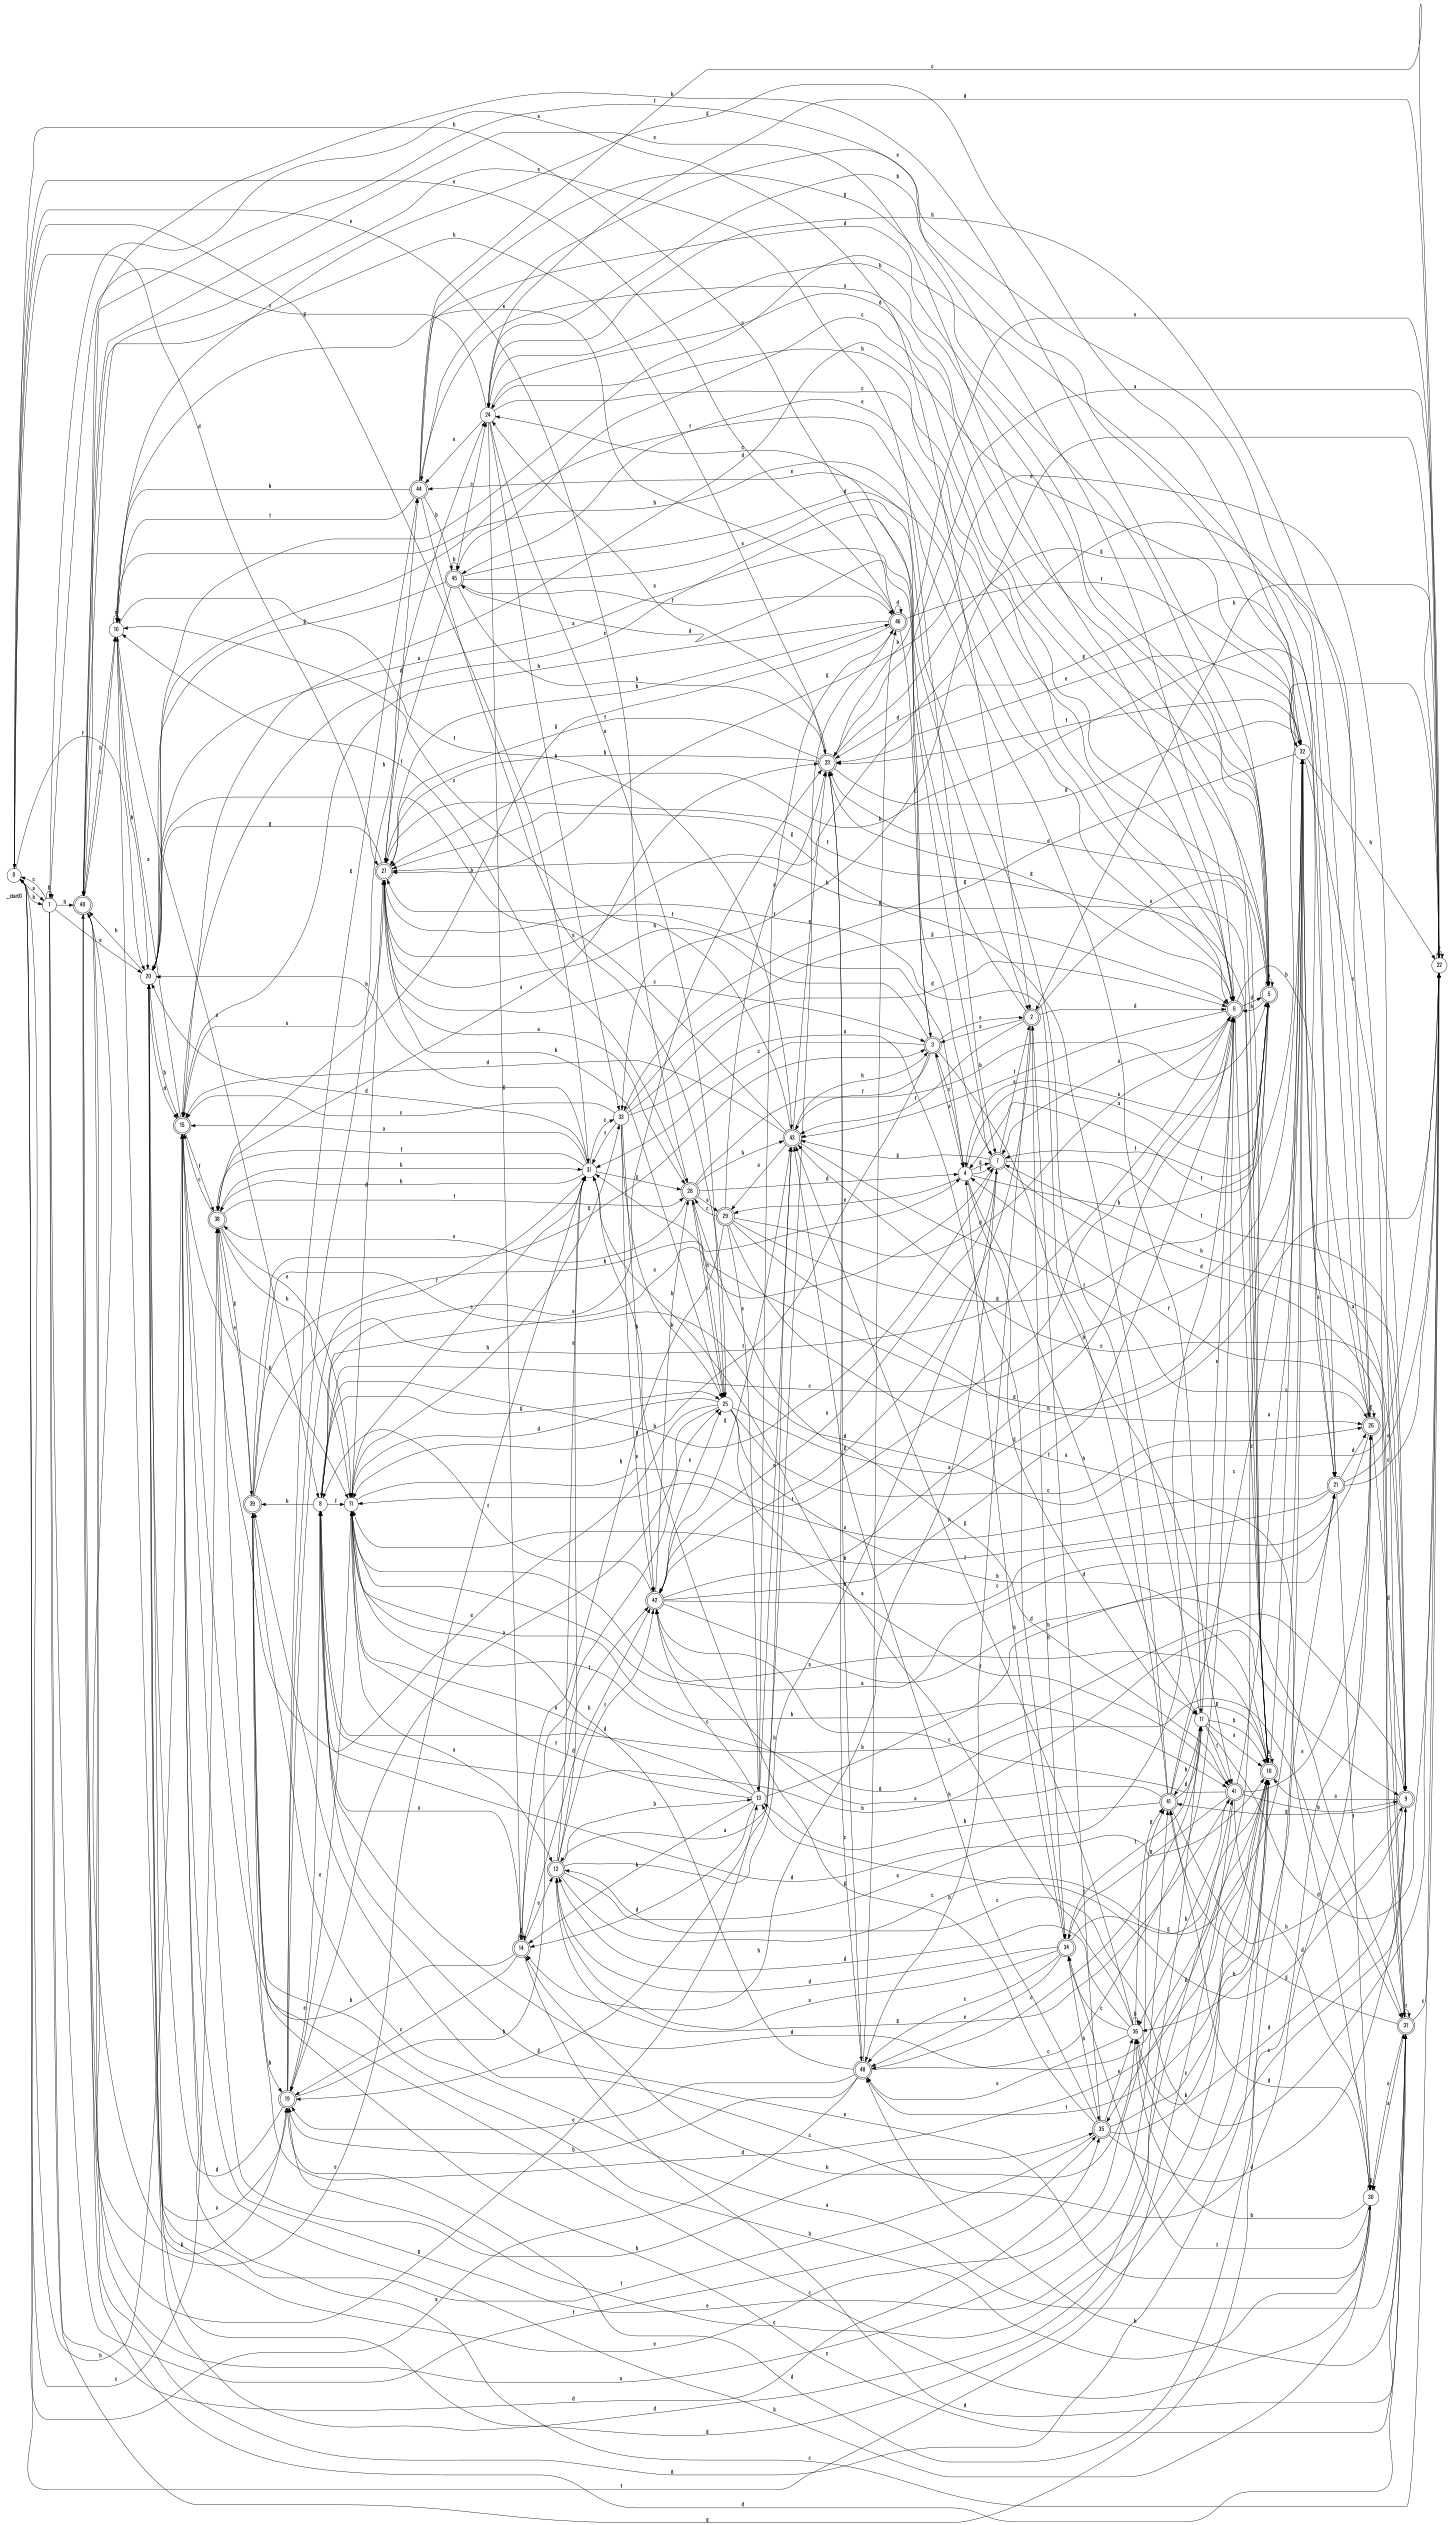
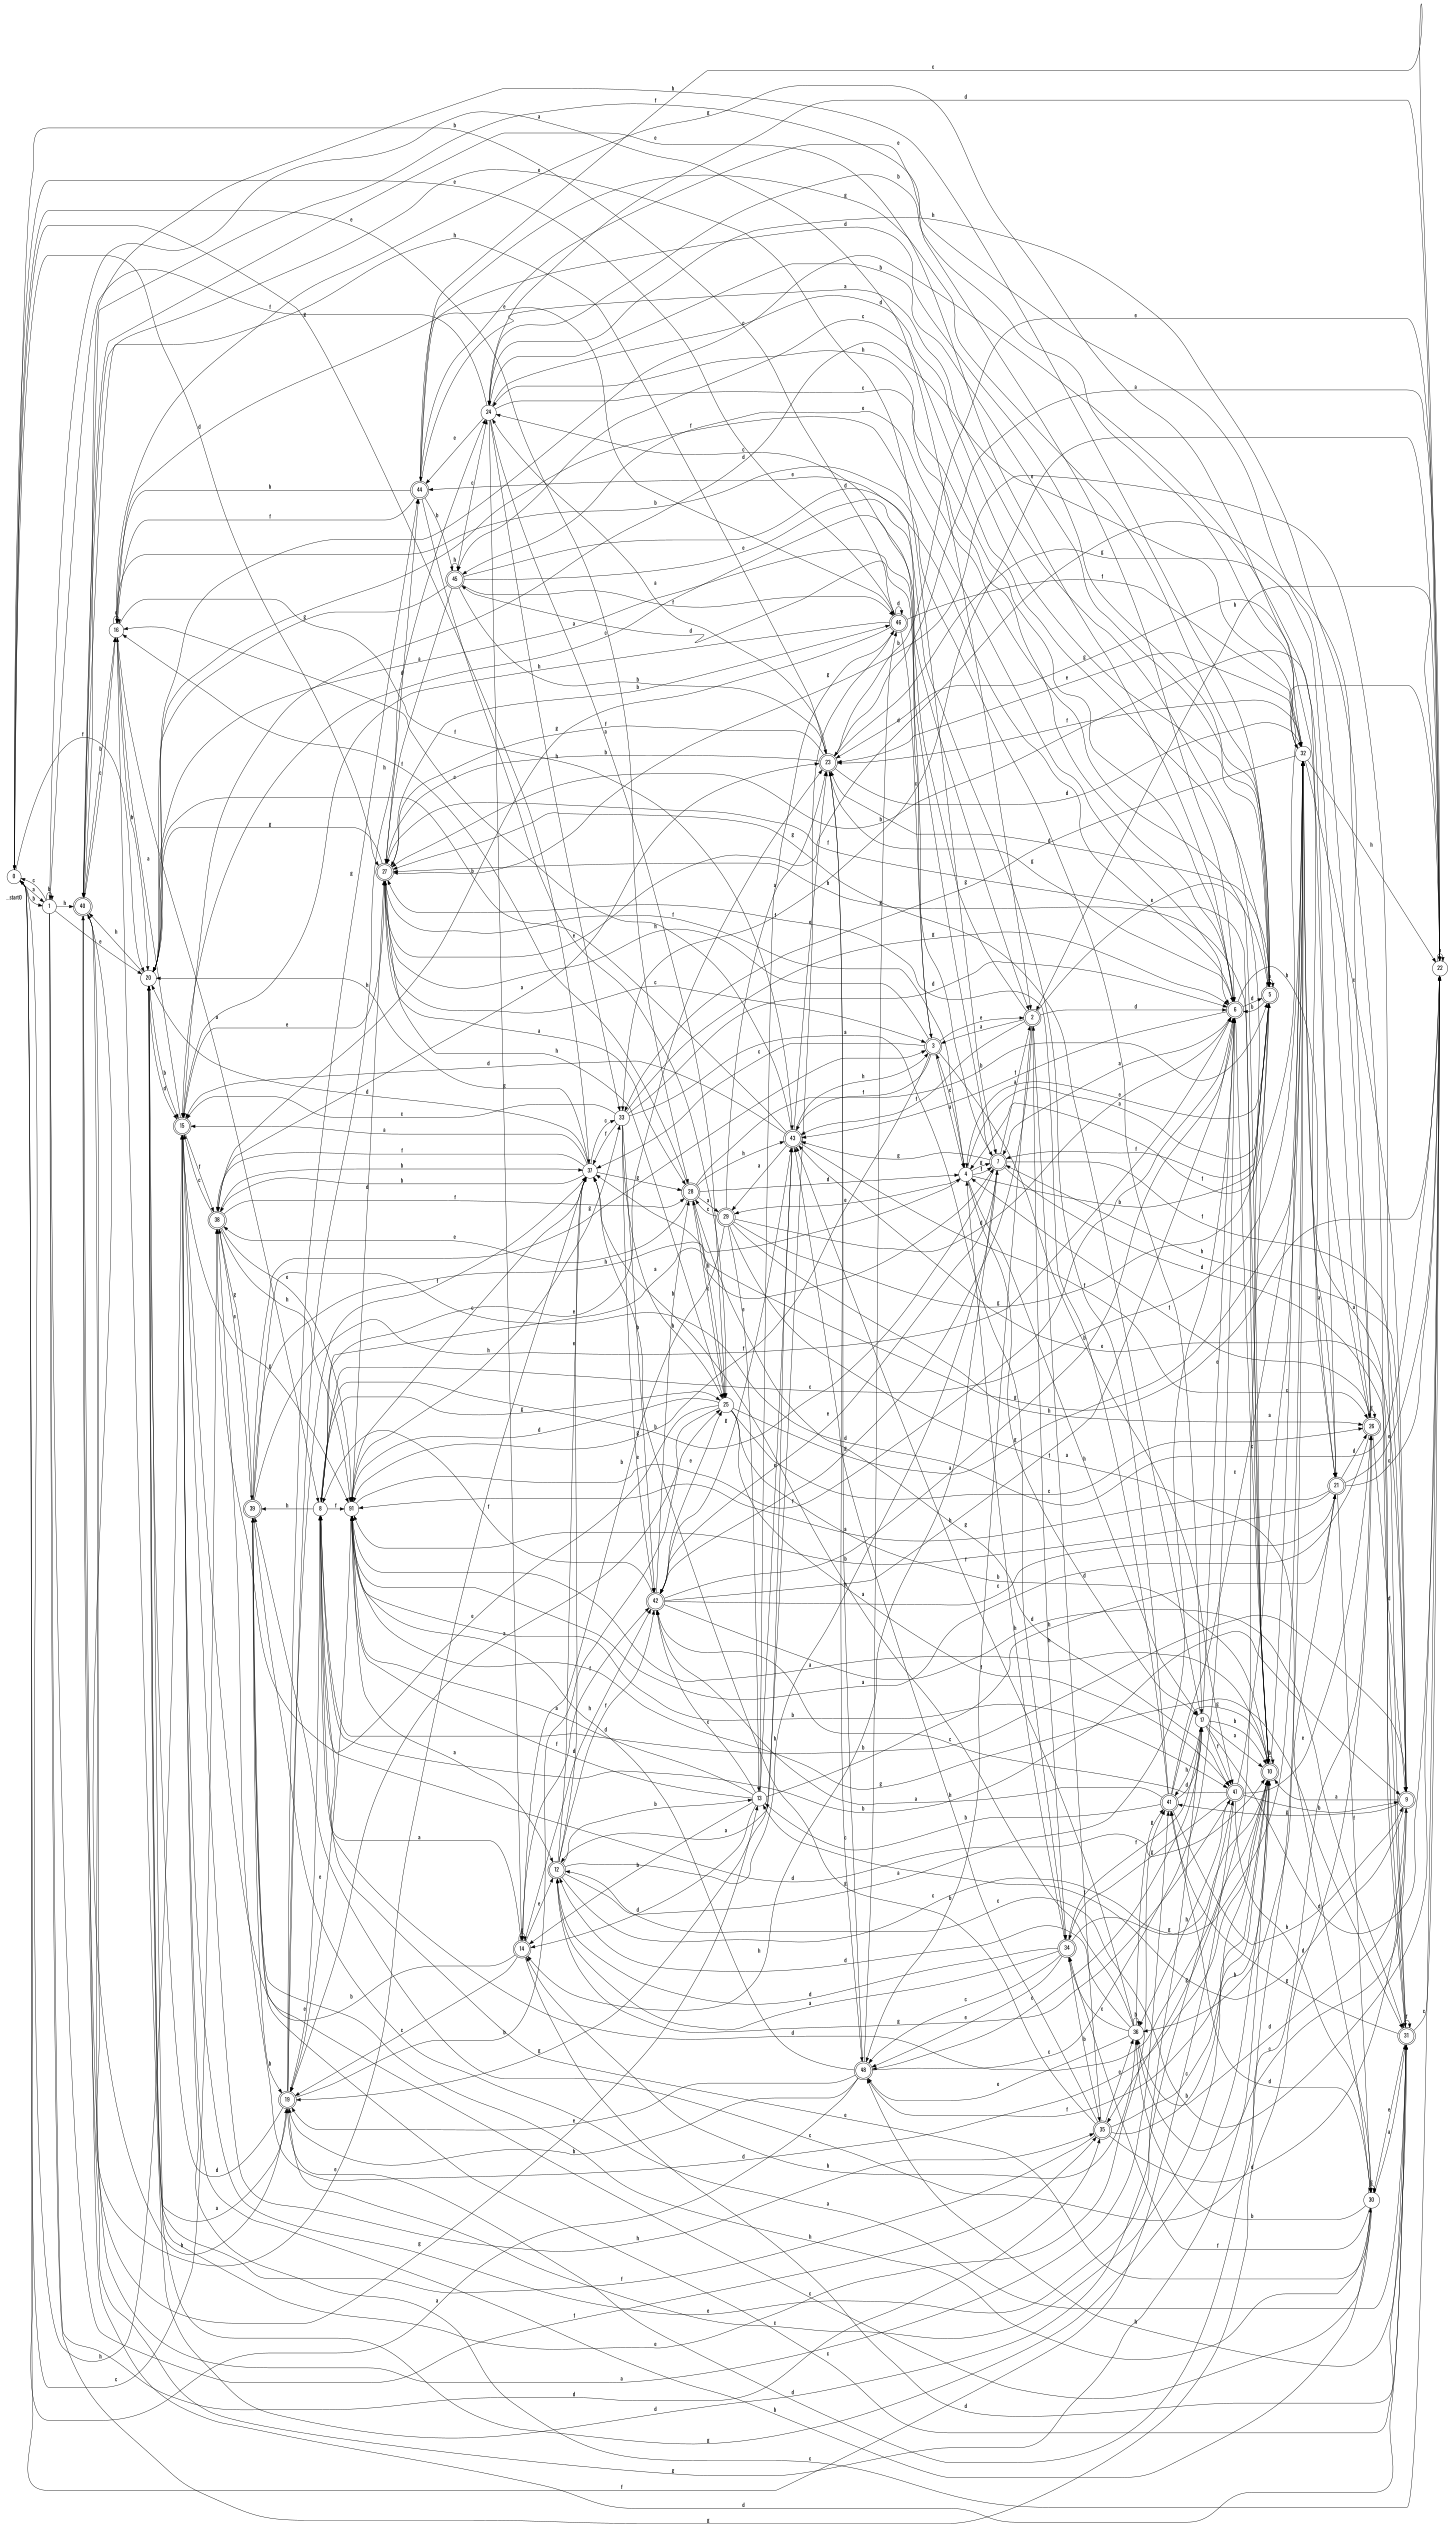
node "11": label "11" -> "91"
